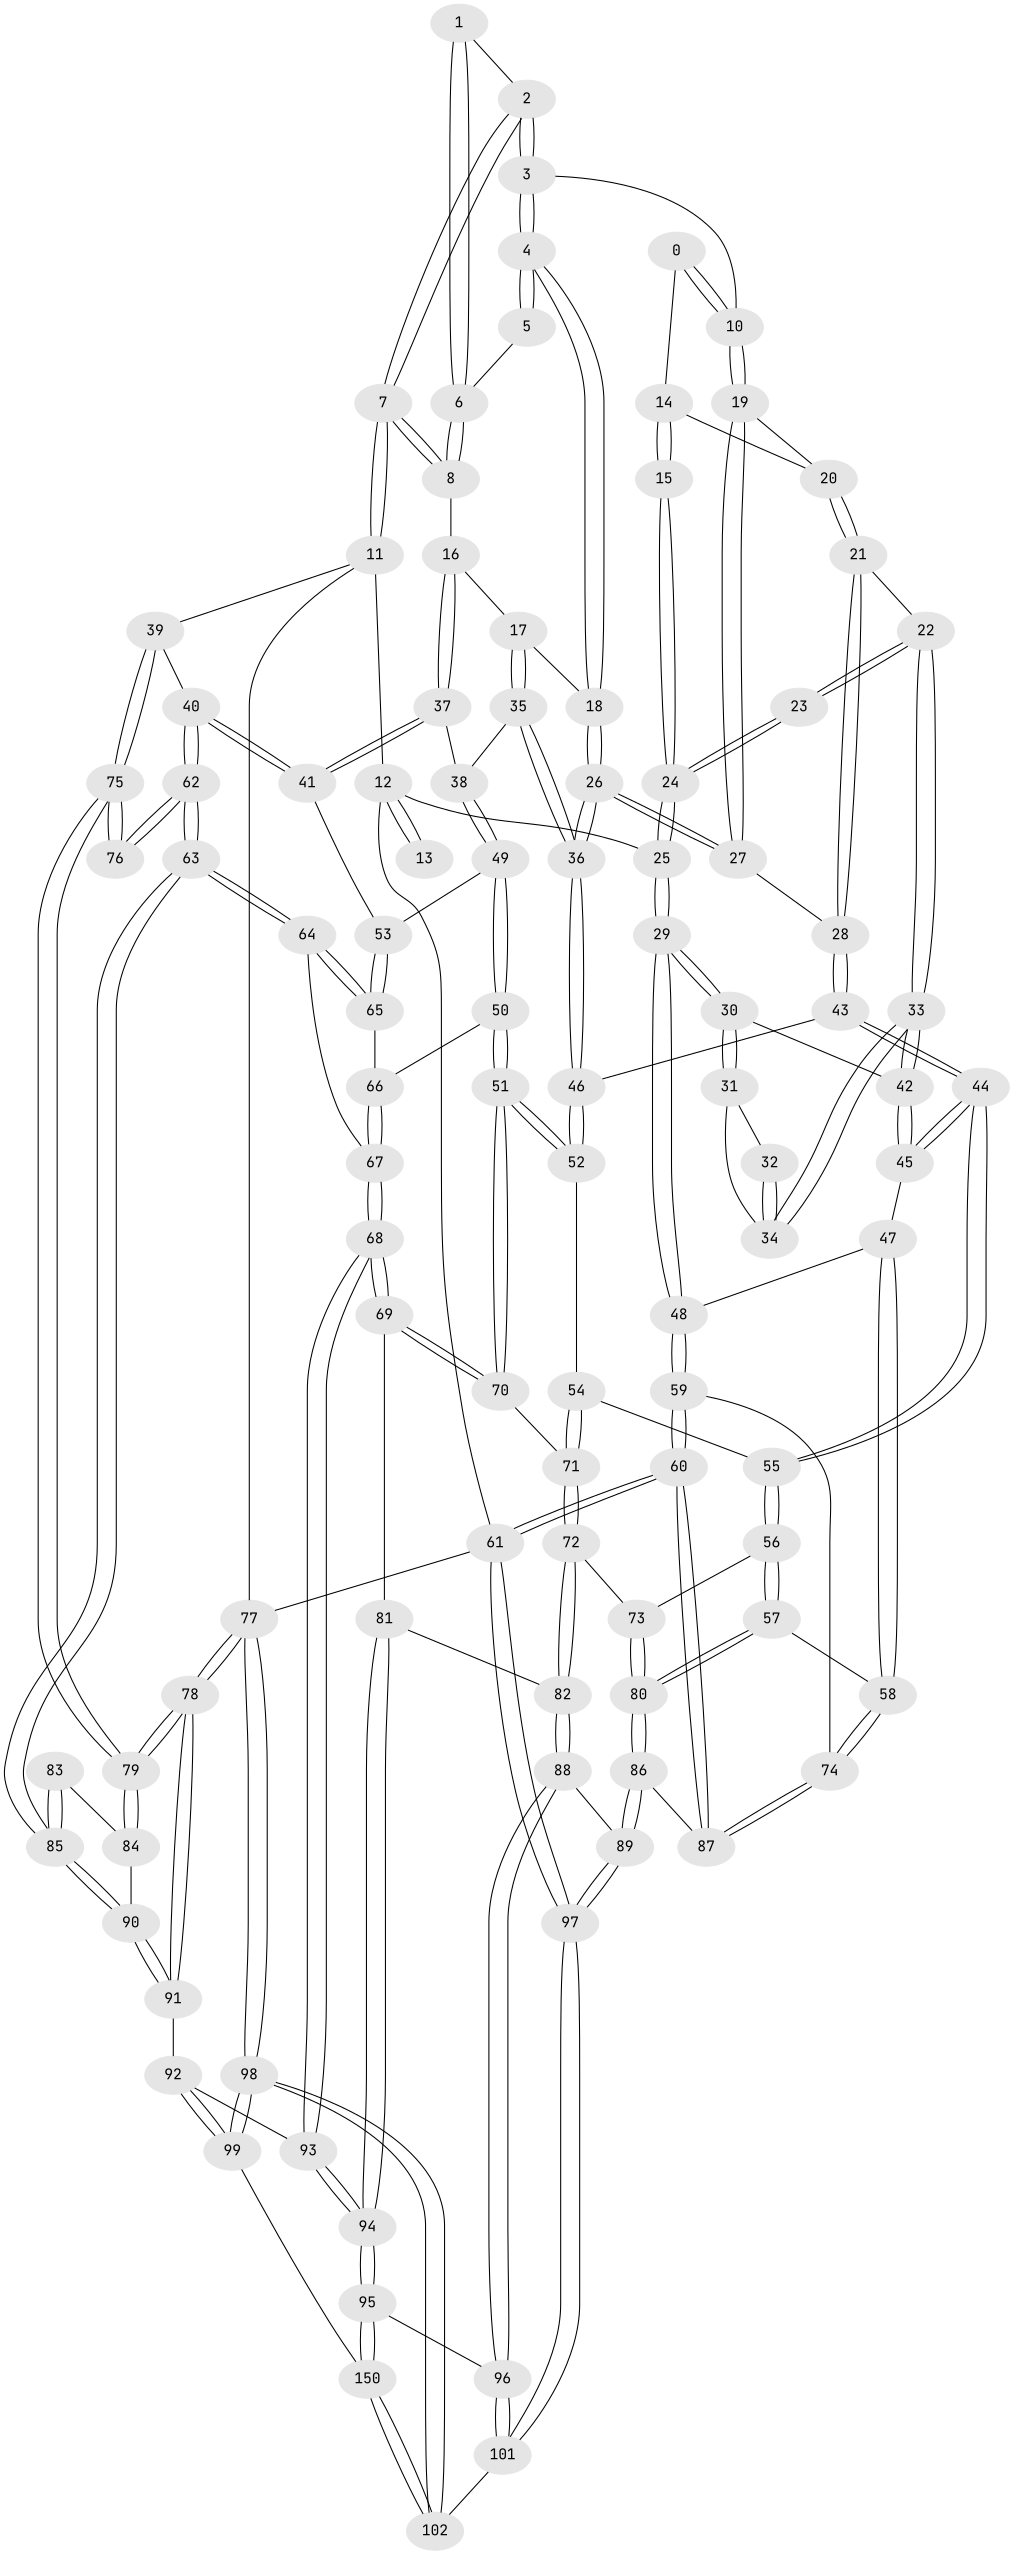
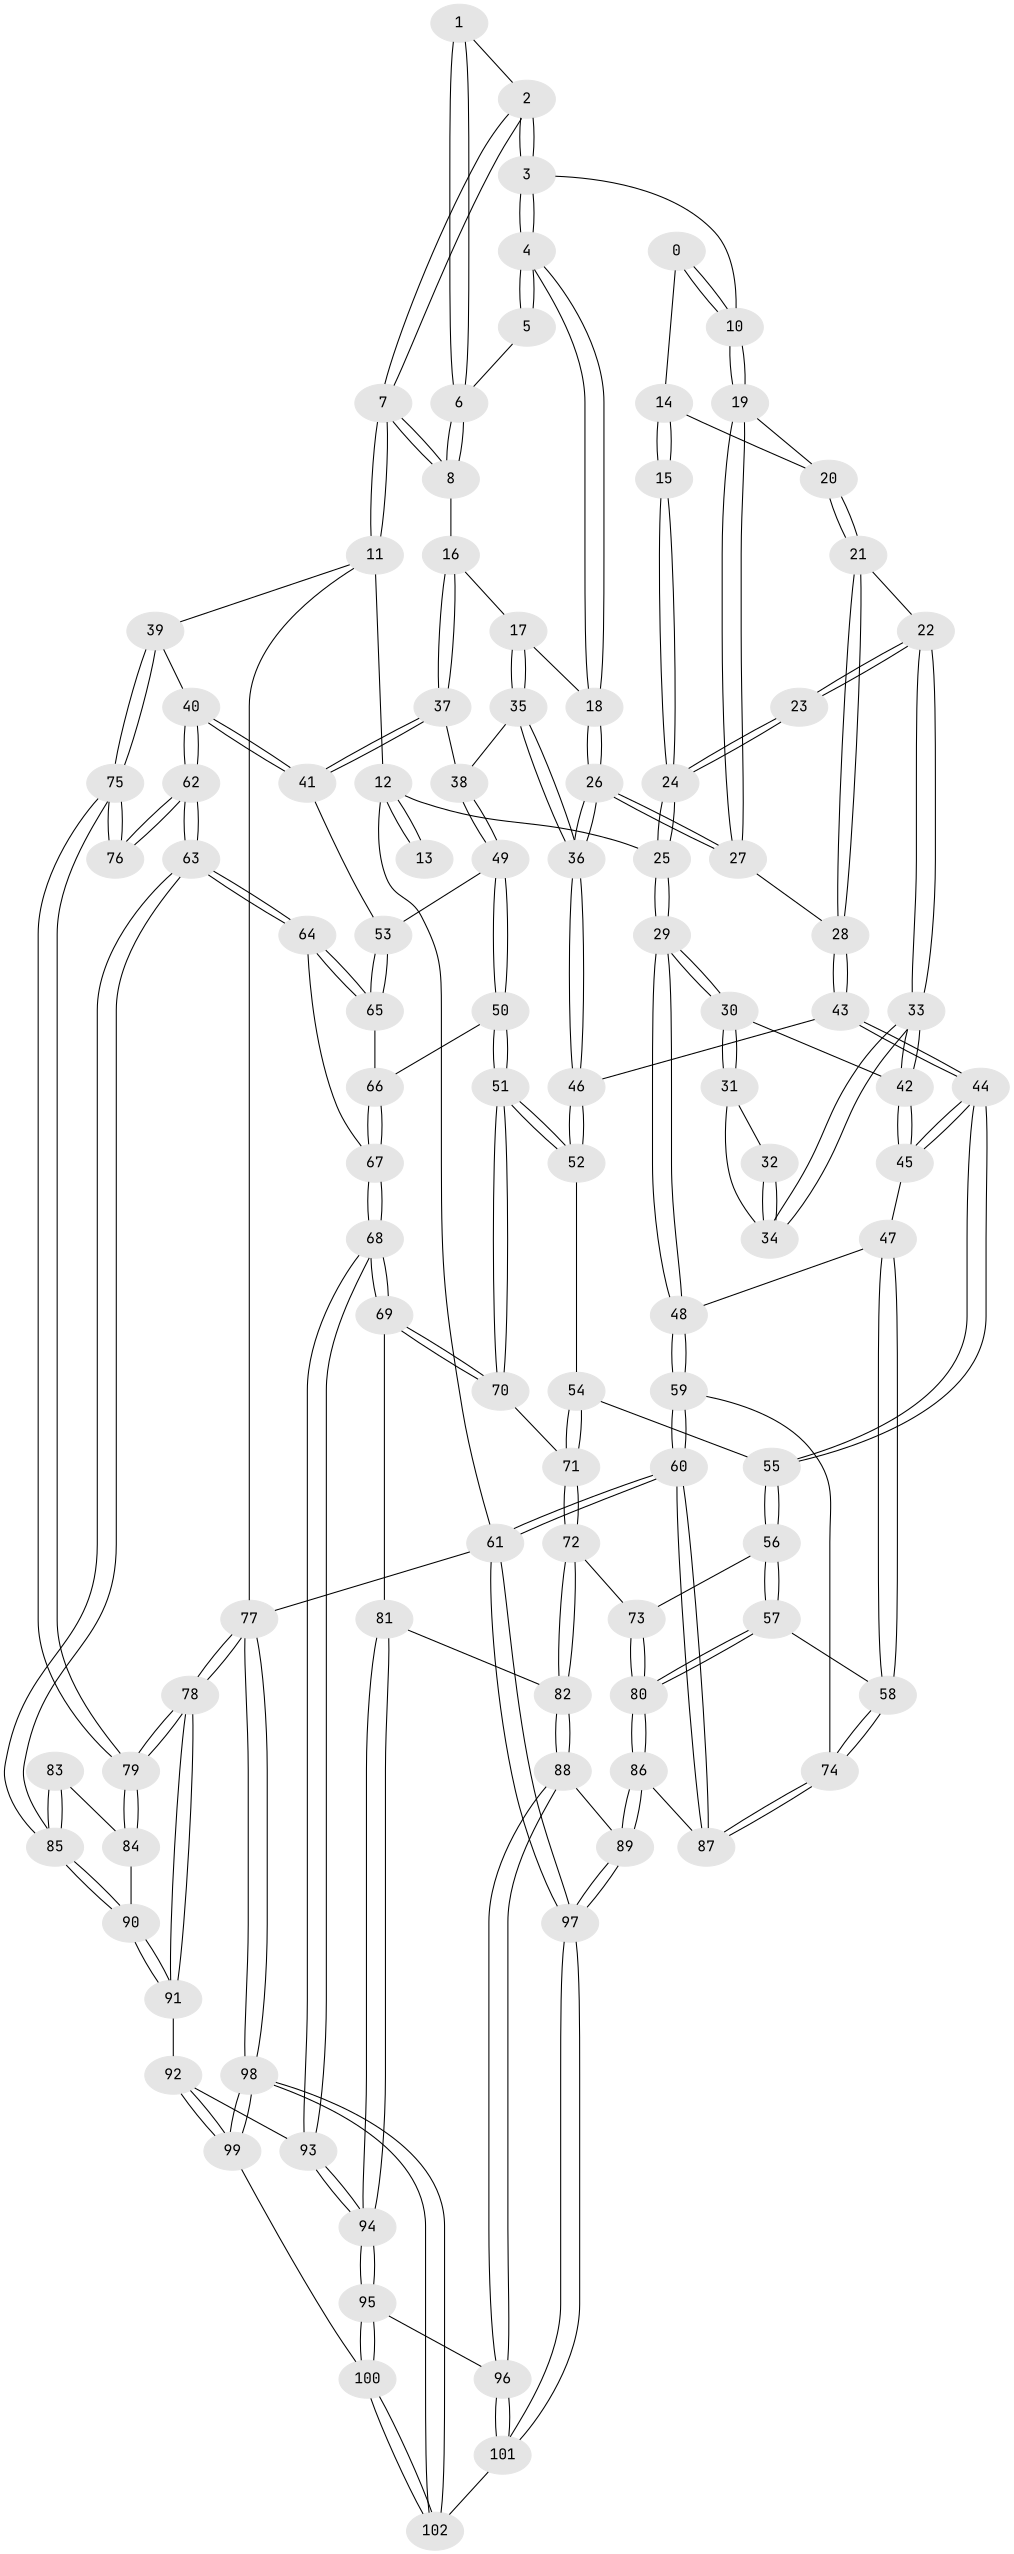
node "150": label "150" -> "100"
